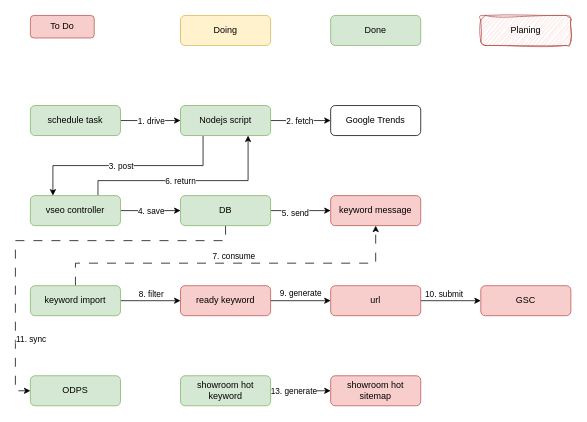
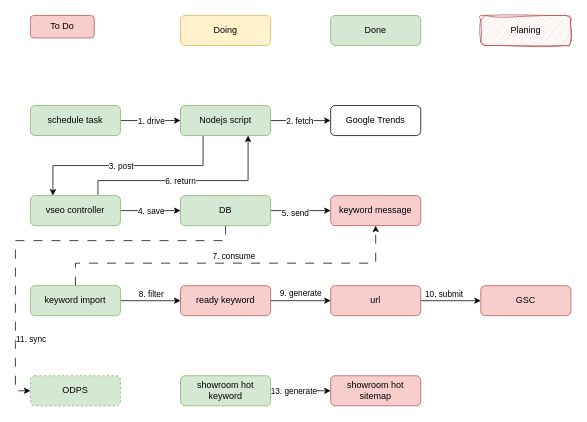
node "ODPS": style solid -> dashed
